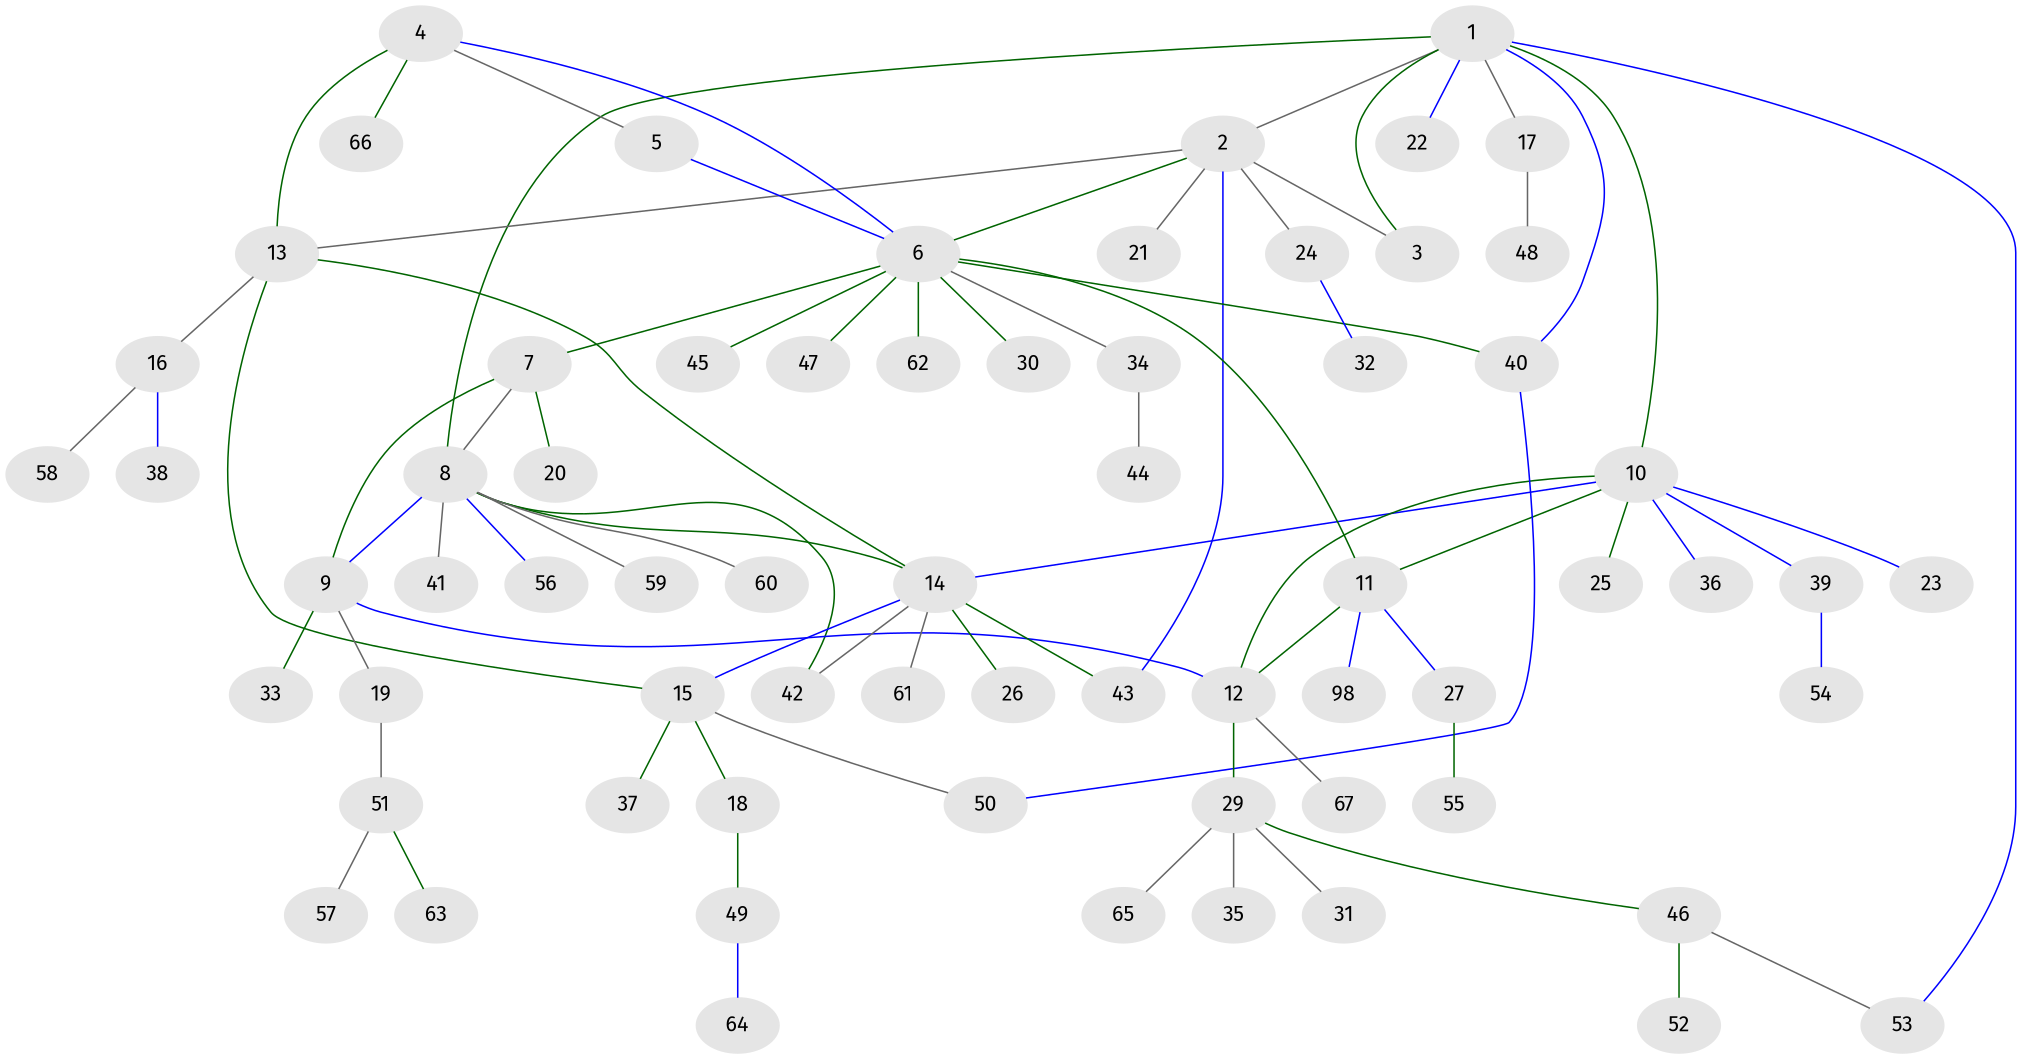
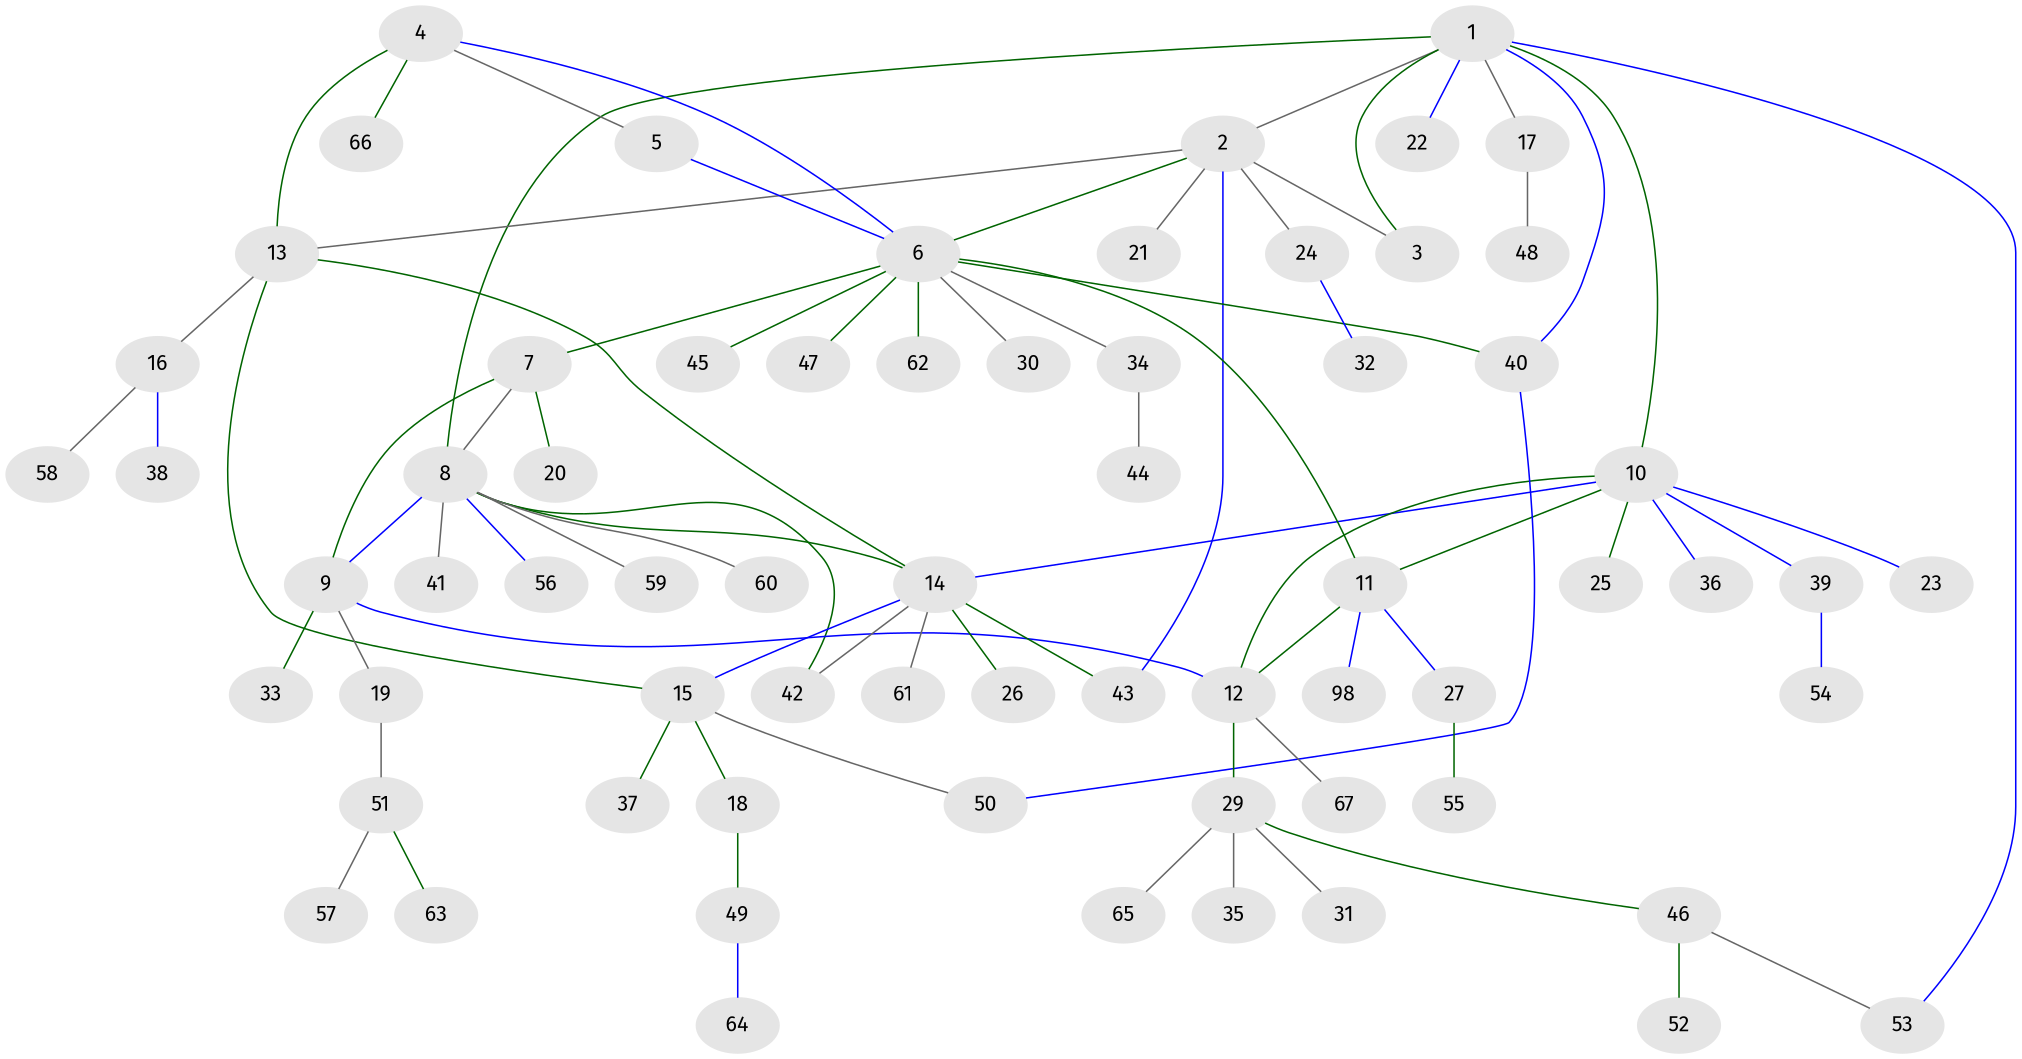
edge "6" -- "30": color darkgreen -> gray40
